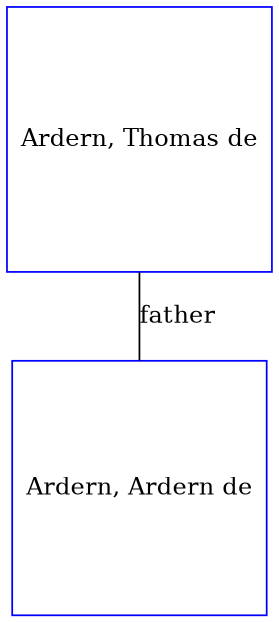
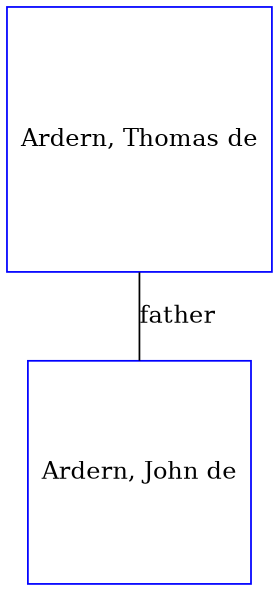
node "Ardern, Ardern de": label "Ardern, Ardern de" -> "Ardern, John de"
